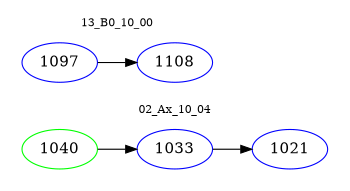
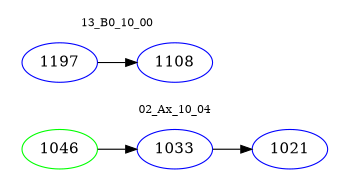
node "1097": label "1097" -> "1197"
node "1040": label "1040" -> "1046"
